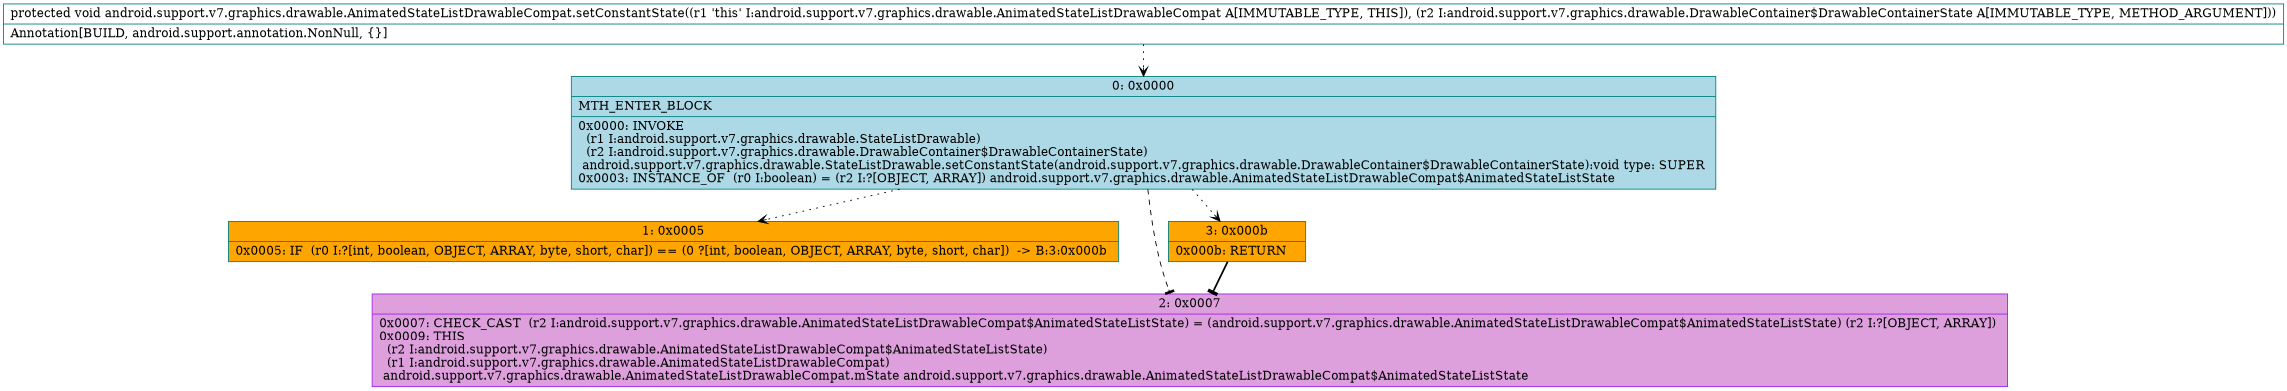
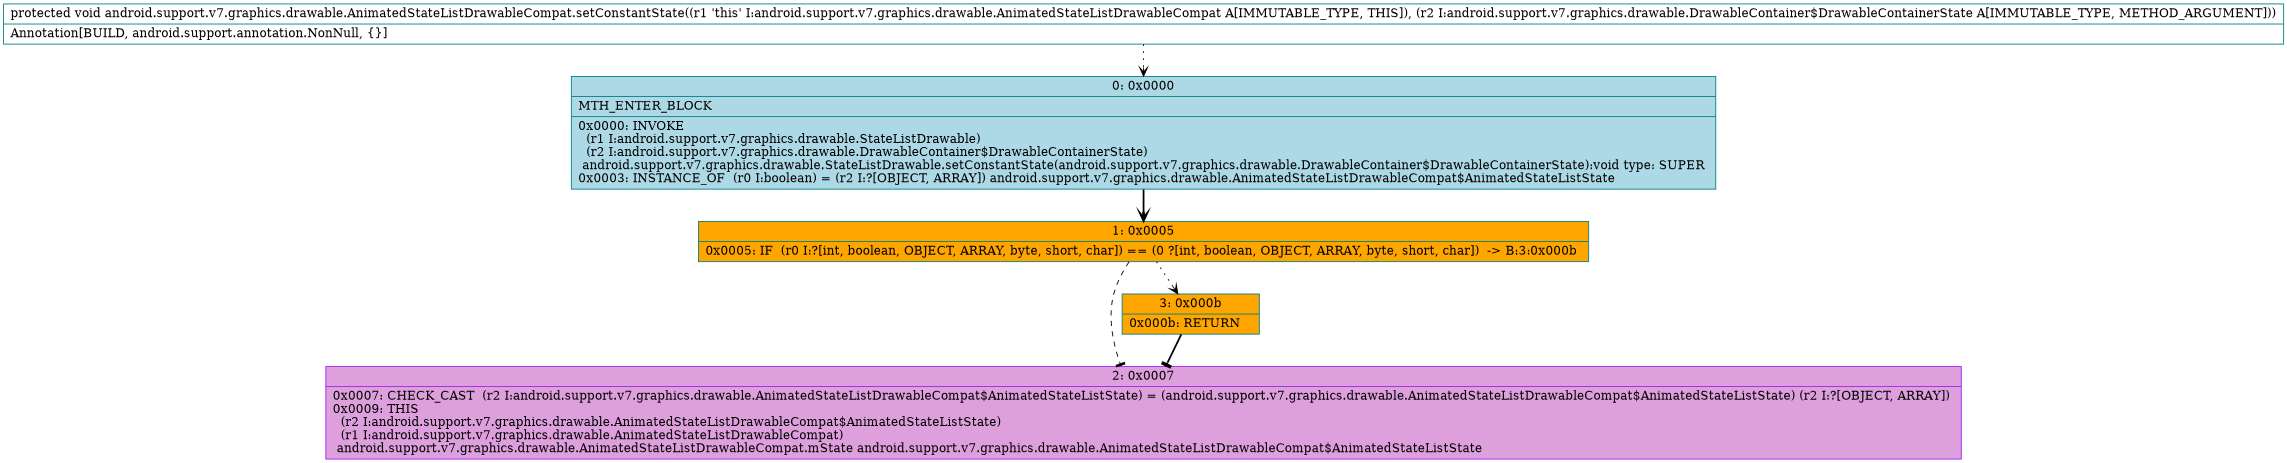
edge "0: 0x0000" -> "3: 0x000b": now "1: 0x0005" -> "3: 0x000b"
edge "0: 0x0000" -> "1: 0x0005": style dotted -> bold
edge "0: 0x0000" -> "2: 0x0007": now "1: 0x0005" -> "2: 0x0007"
